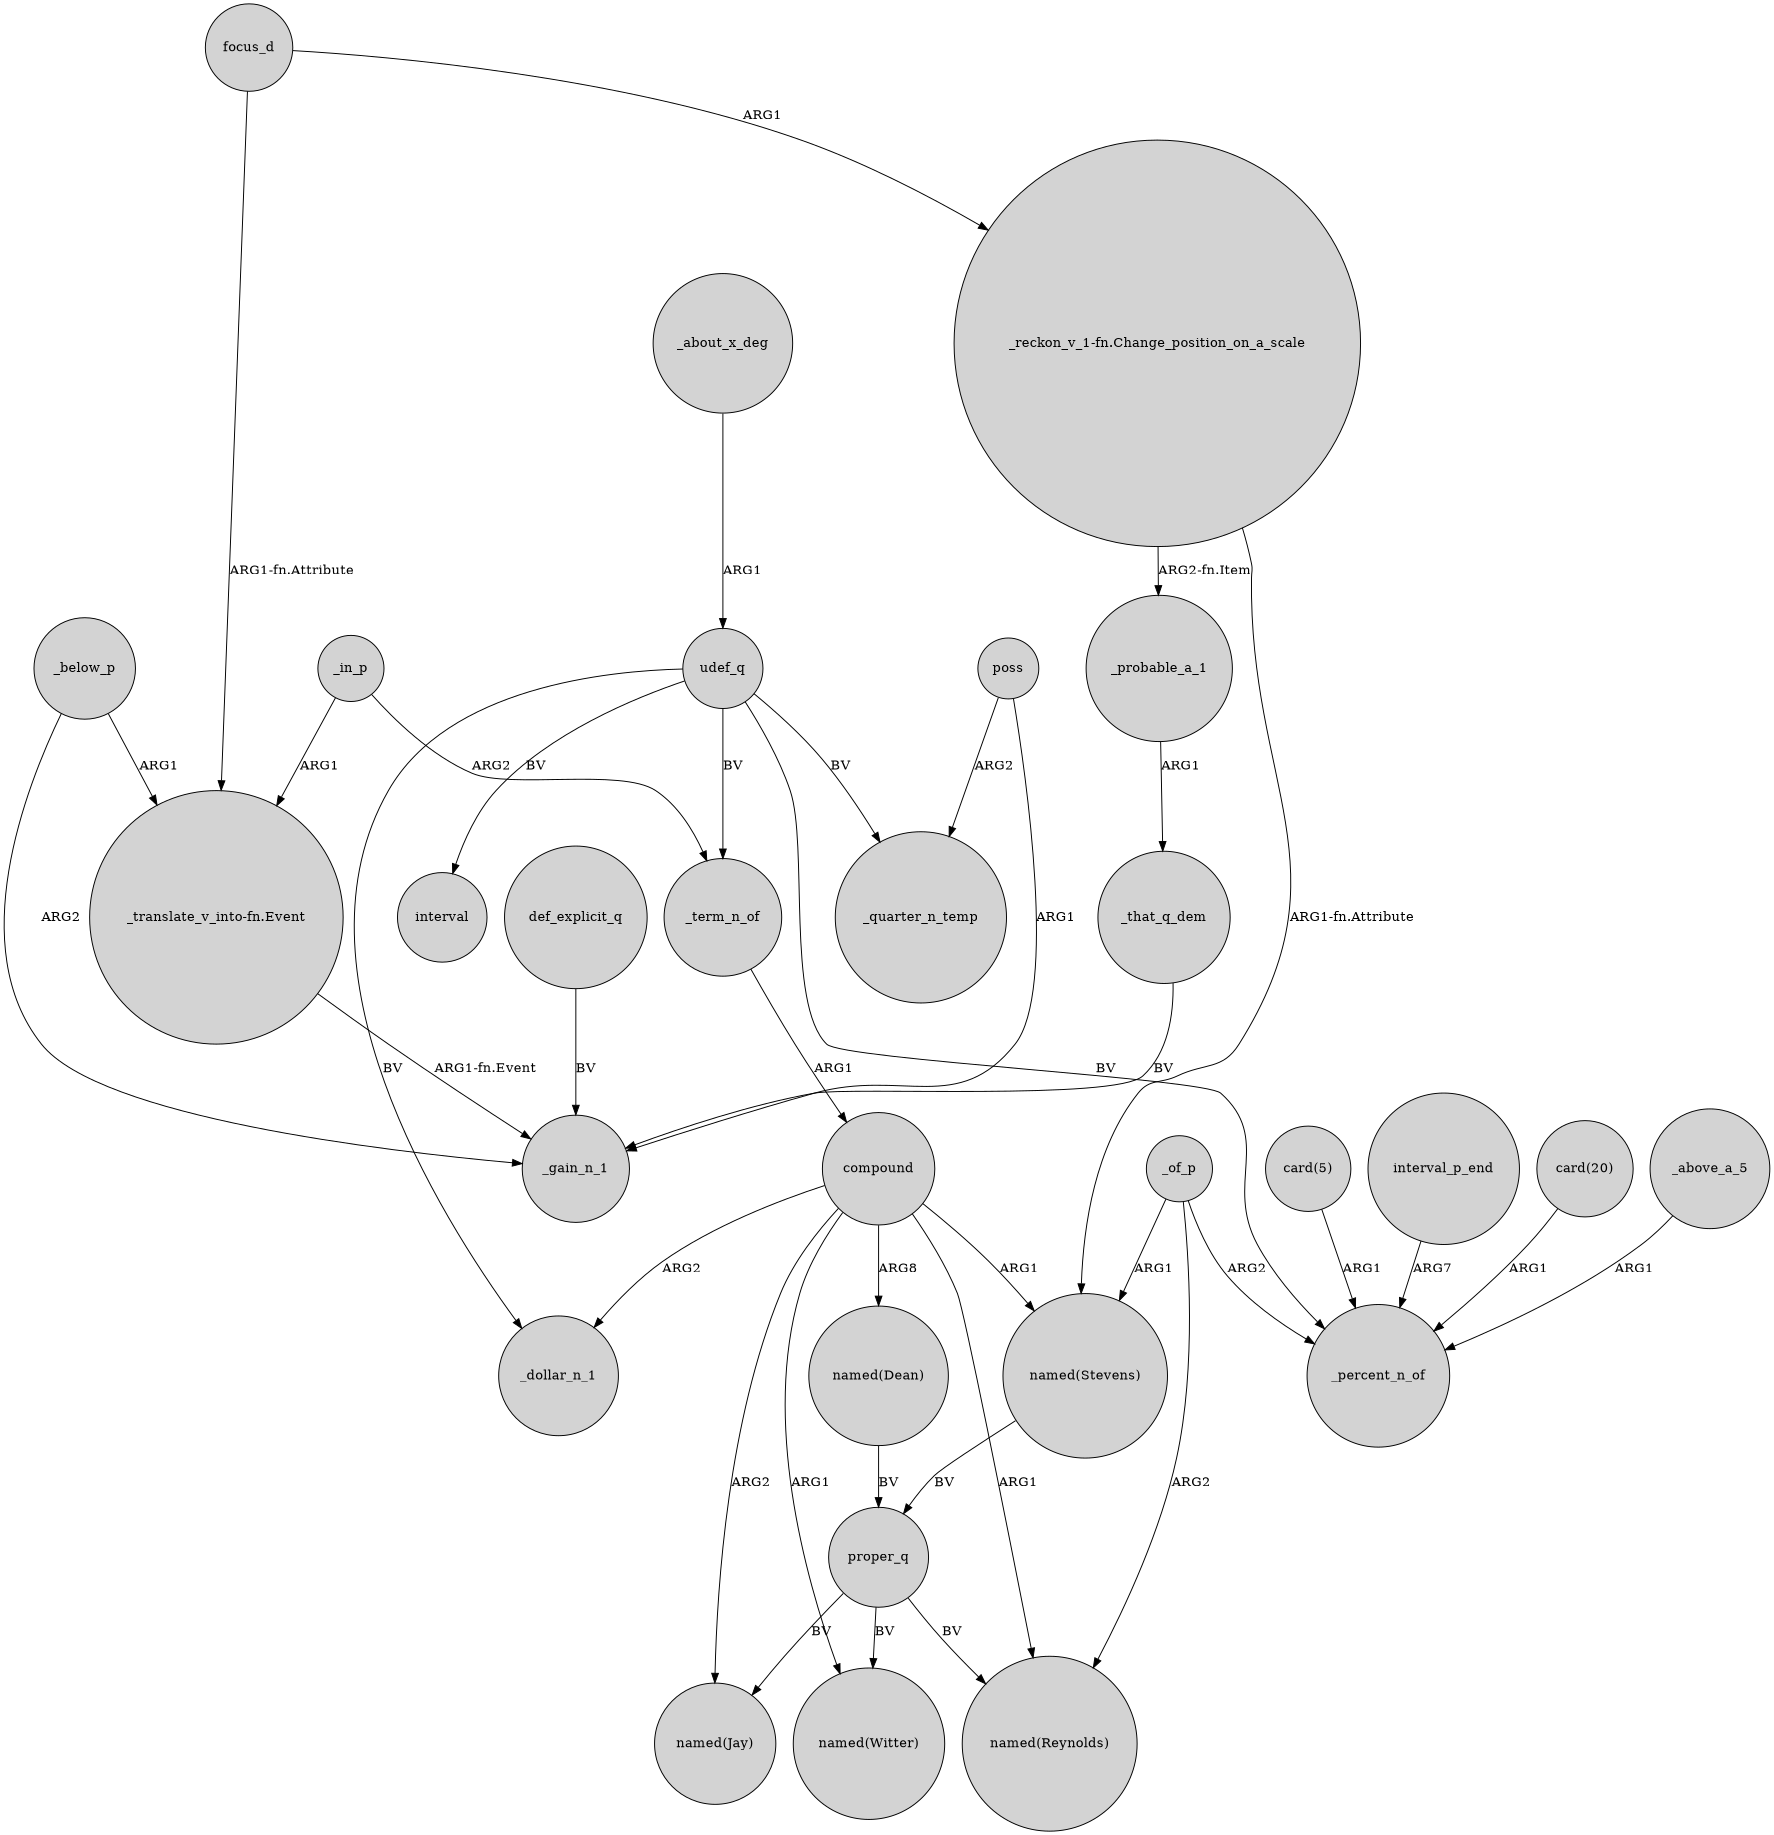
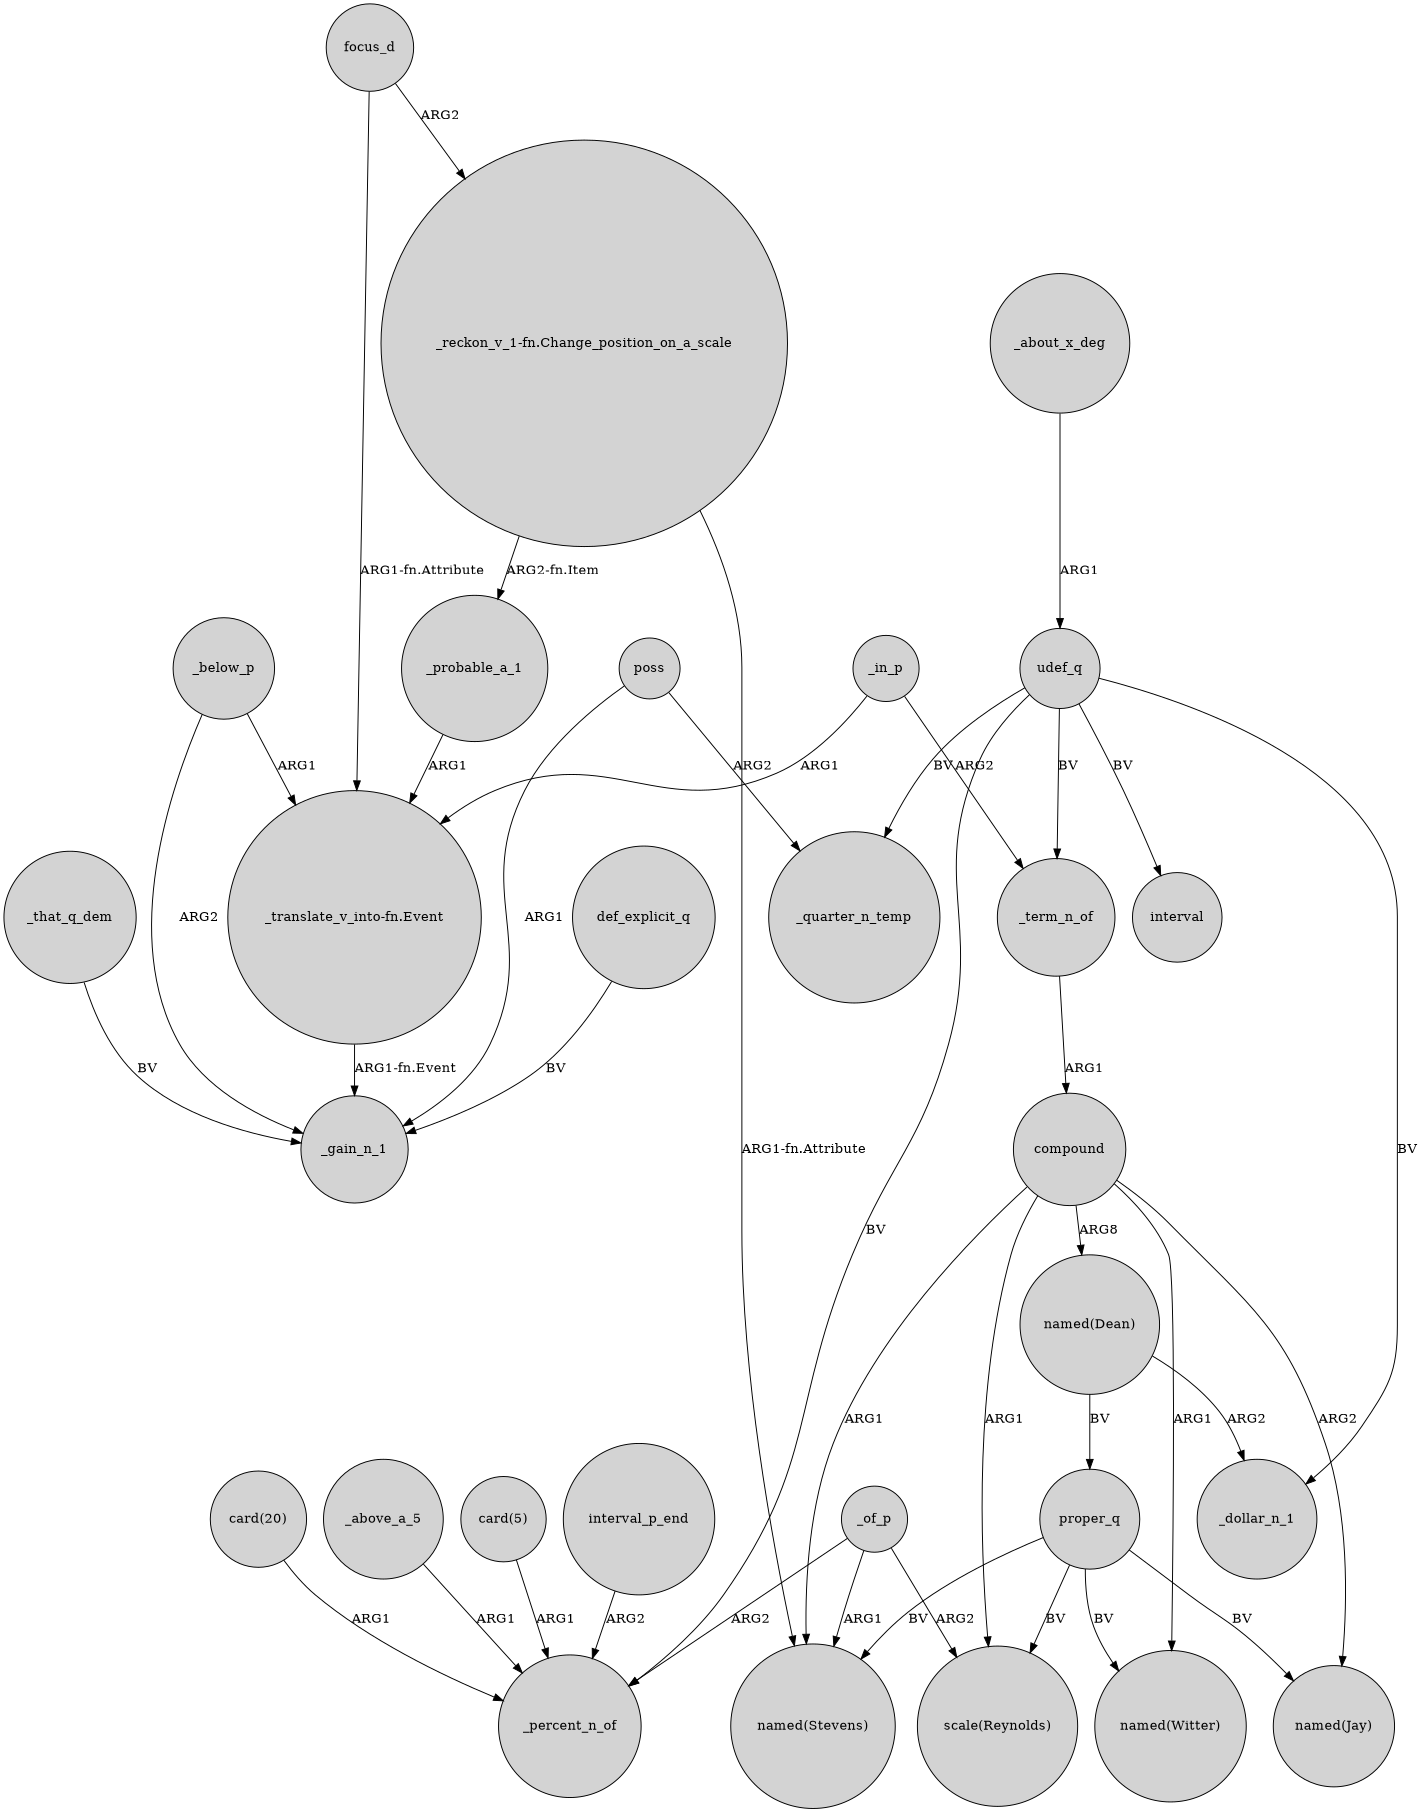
edge "focus_d" -> "_reckon_v_1-fn.Change_position_on_a_scale": label "ARG1" -> "ARG2"
edge "_probable_a_1" -> "_that_q_dem": now "_probable_a_1" -> "_translate_v_into-fn.Event"
edge "compound" -> "_dollar_n_1": now "named(Dean)" -> "_dollar_n_1"
edge "interval_p_end" -> "_percent_n_of": label "ARG7" -> "ARG2"
edge "named(Stevens)" -> "proper_q": reversed
node "named(Reynolds)": label "named(Reynolds)" -> "scale(Reynolds)"
